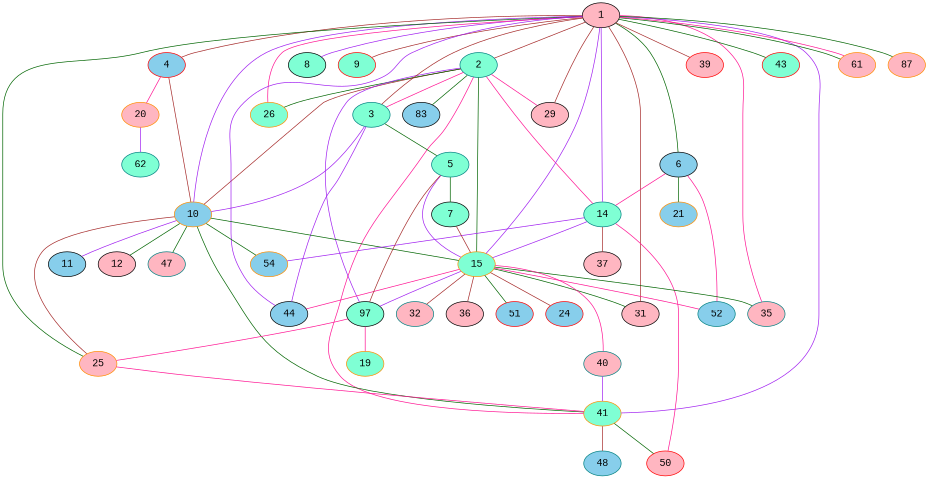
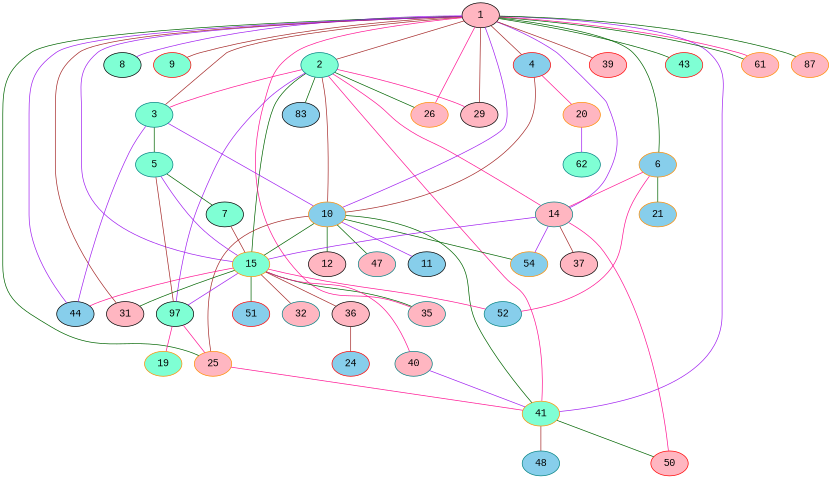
node "26": fillcolor aquamarine -> lightpink
node "6": color black -> darkorange
node "14": fillcolor aquamarine -> lightpink
edge "15" -- "24": now "36" -- "24"
